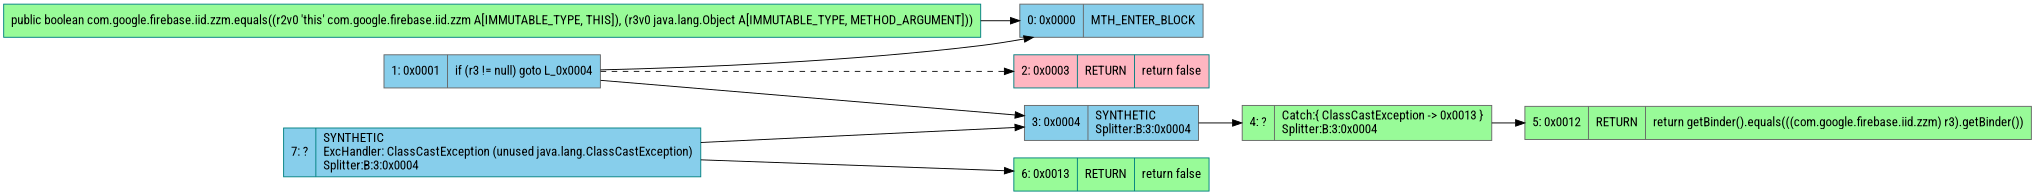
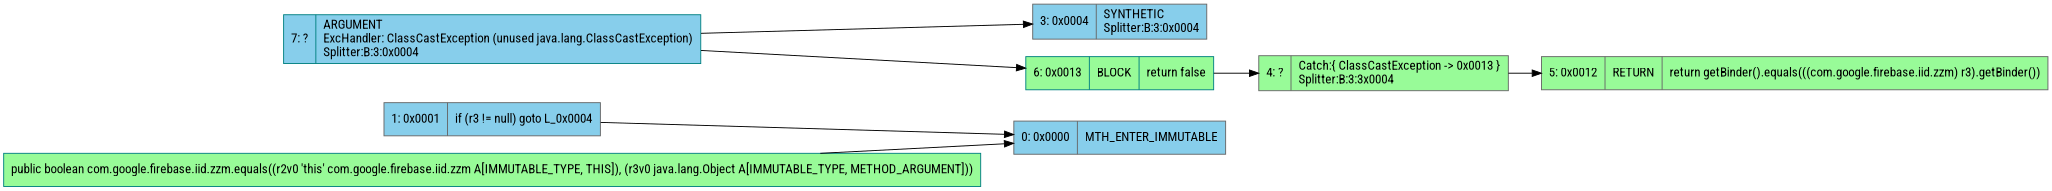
node "0: 0x0000": text "MTH_ENTER_BLOCK" -> "MTH_ENTER_IMMUTABLE"
node "2: 0x0003": removed
edge "1: 0x0001" -> "3: 0x0004": removed
edge "3: 0x0004" -> "4: ?": now "6: 0x0013" -> "4: ?"
node "4: ?": text "Splitter:B:3:0x0004" -> "Splitter:B:3:3x0004"
node "7: ?": text "SYNTHETIC" -> "ARGUMENT"
node "6: 0x0013": text "RETURN" -> "BLOCK"
